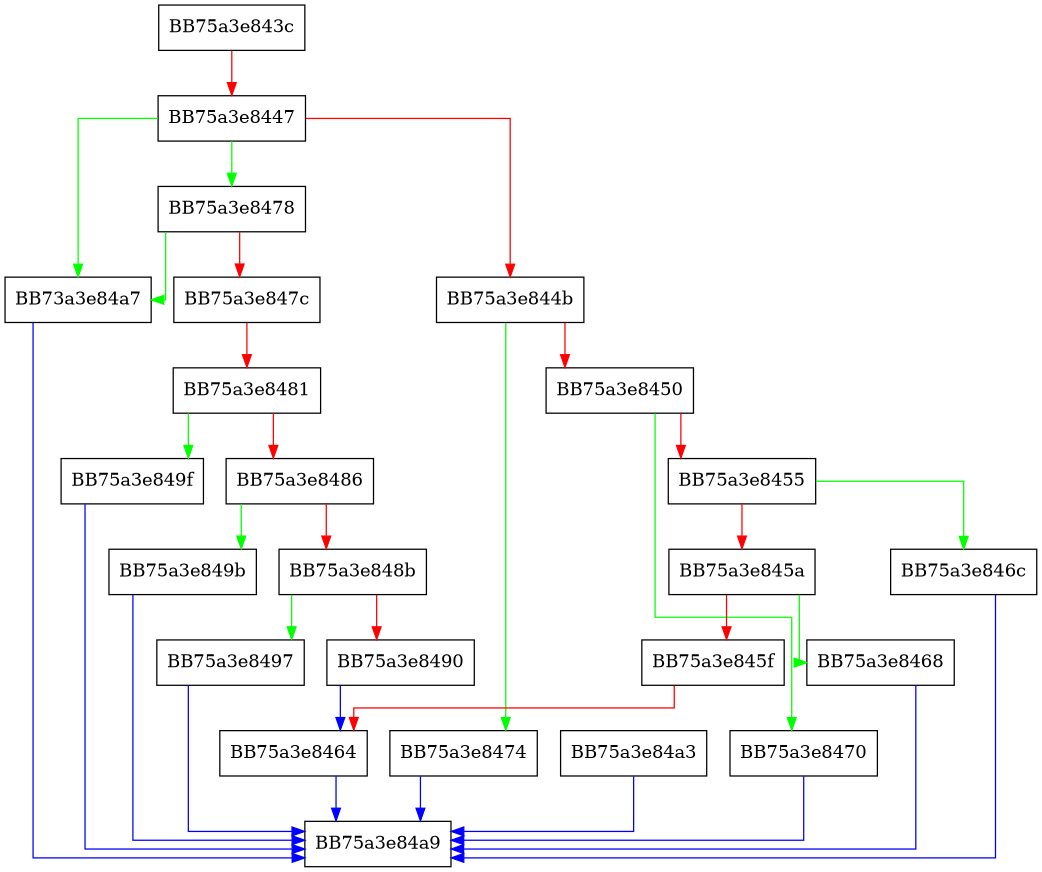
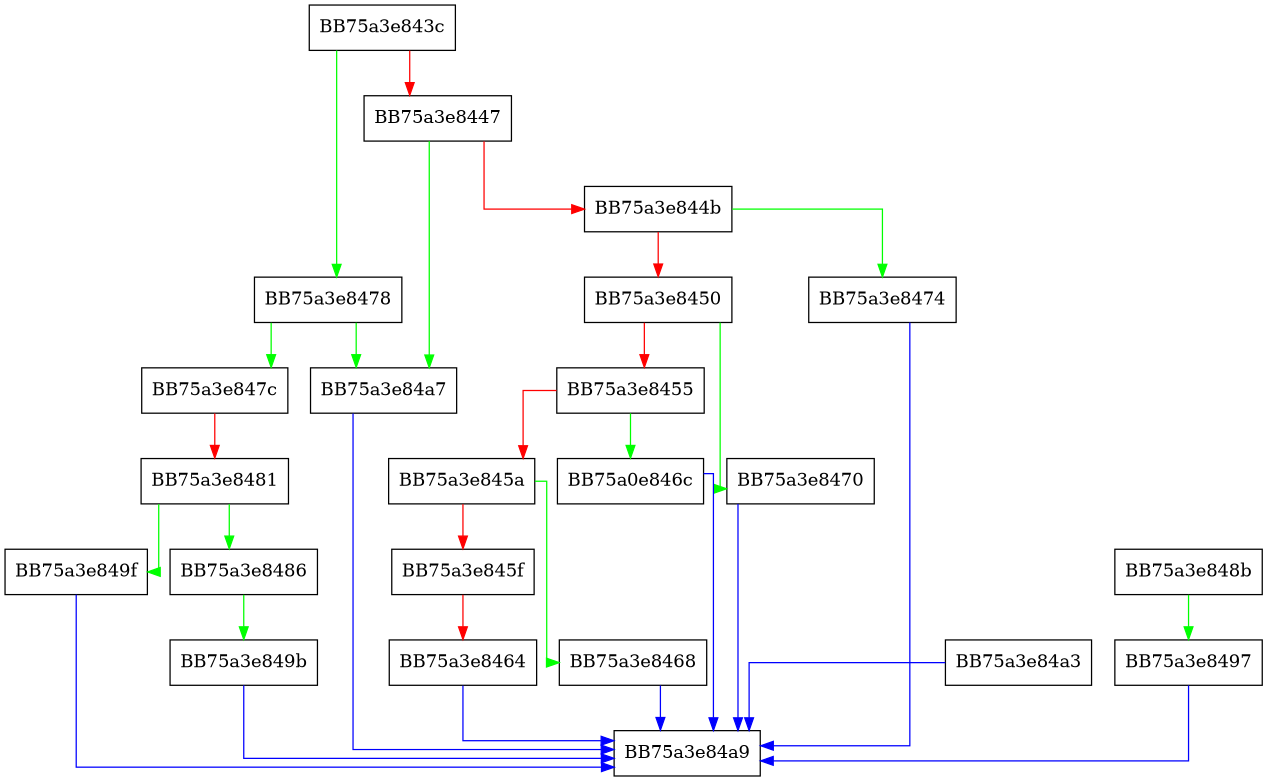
edge "BB75a3e8447" -> "BB75a3e8478": now "BB75a3e843c" -> "BB75a3e8478"
edge "BB75a3e8478" -> "BB75a3e847c": color red -> green
node "BB73a3e84a7": label "BB73a3e84a7" -> "BB75a3e84a7"
edge "BB75a3e8481" -> "BB75a3e8486": color red -> green
edge "BB75a3e8486" -> "BB75a3e848b": removed
node "BB75a3e846c": label "BB75a3e846c" -> "BB75a0e846c"
node "BB75a3e8490": removed
